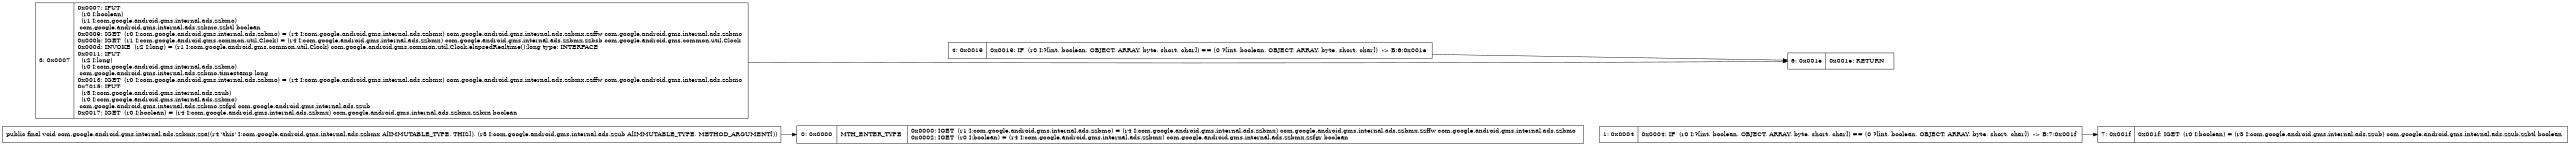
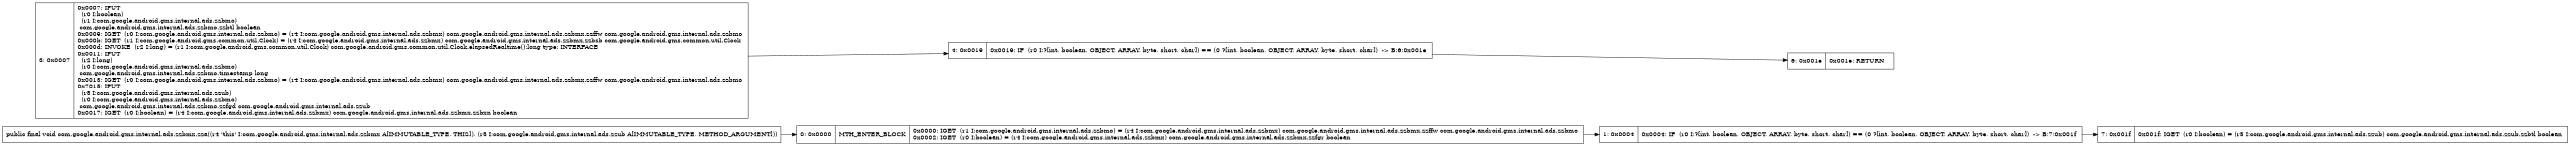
edge "3: 0x0007" -> "6: 0x001e": now "3: 0x0007" -> "4: 0x0019"
node "0: 0x0000": text "MTH_ENTER_TYPE" -> "MTH_ENTER_BLOCK"
edge "0: 0x0000" -> "1: 0x0004": added
